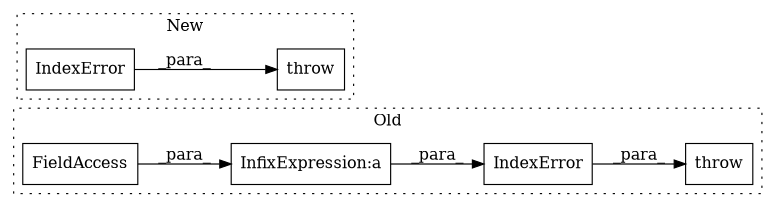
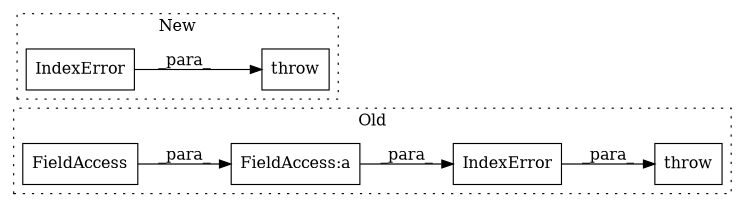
node "InfixExpression:a": label "InfixExpression:a" -> "FieldAccess:a"
